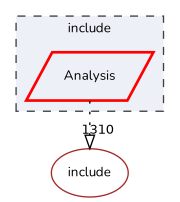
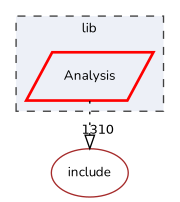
cluster "include": label "include" -> "lib"
